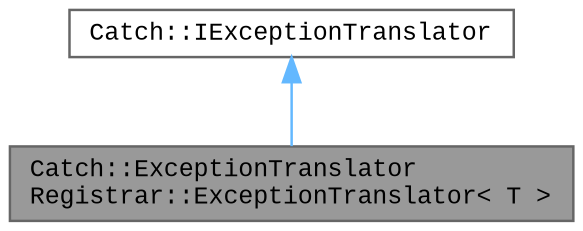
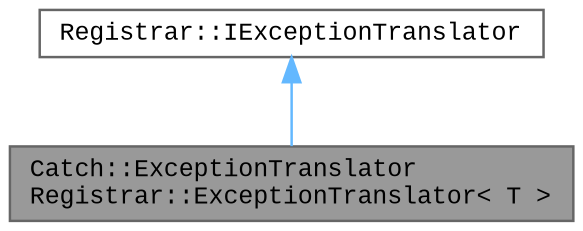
node "Catch::IExceptionTranslator": label "Catch::IExceptionTranslator" -> "Registrar::IExceptionTranslator"
